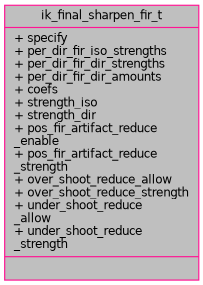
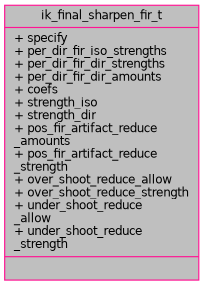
node "ik_final_sharpen_fir_t": text "_enable" -> "_amounts"
